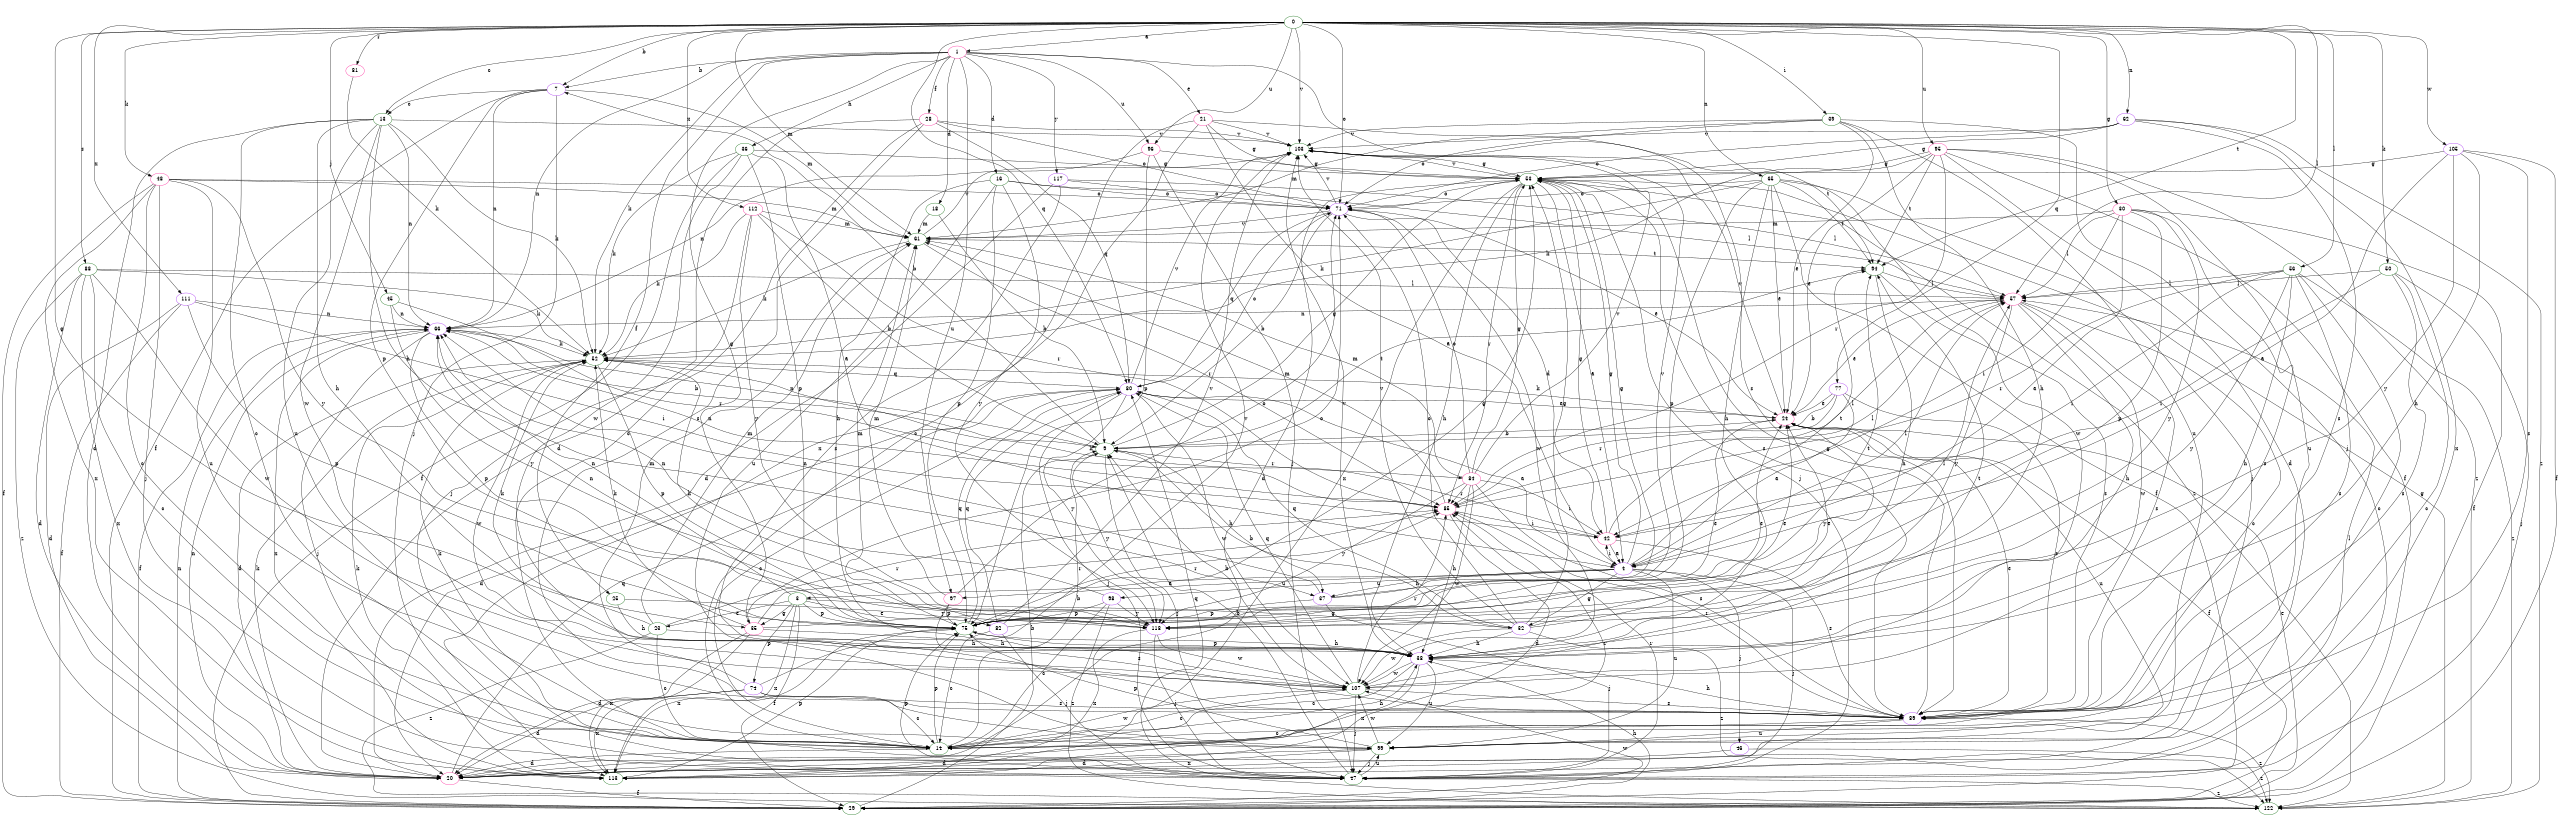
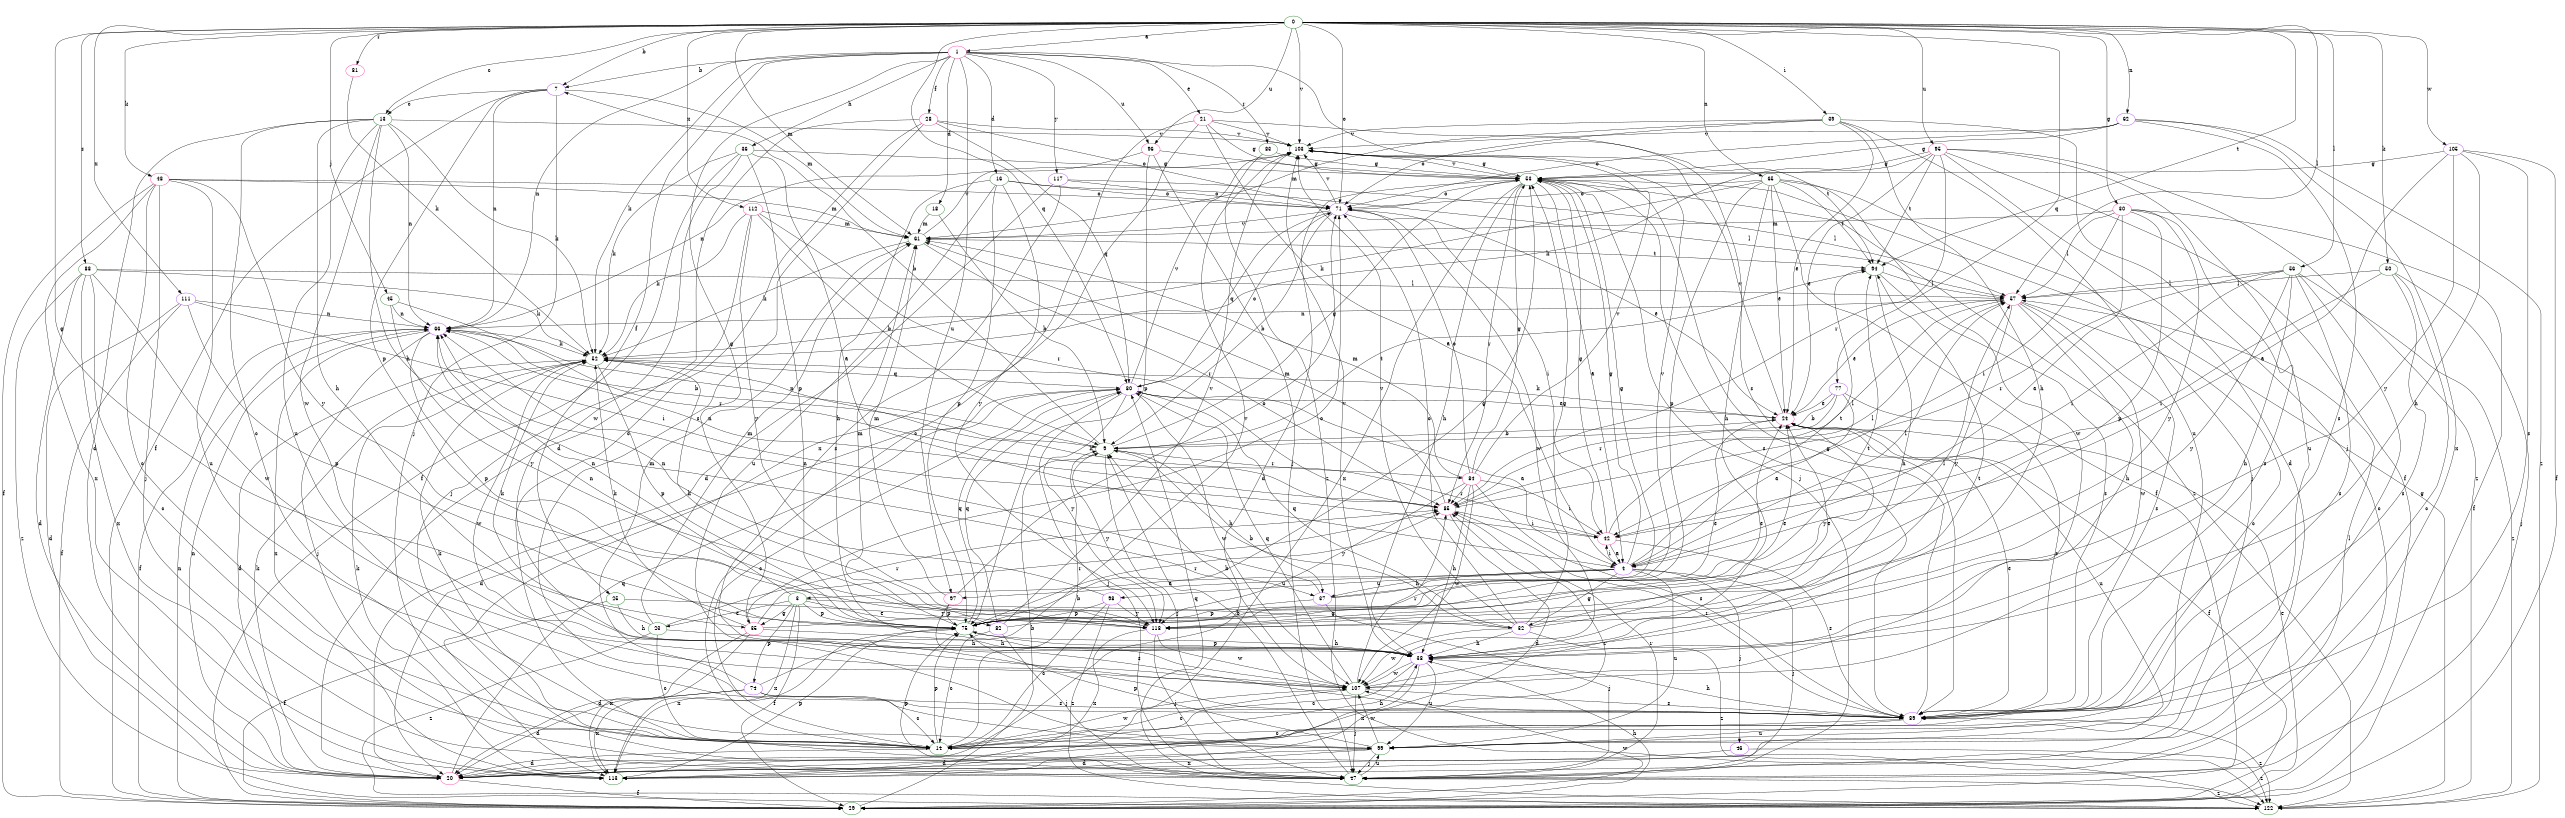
node "83": added
edge "71" -> "42": label "d" -> "i"
edge "25" -> "29": added, label "f"
